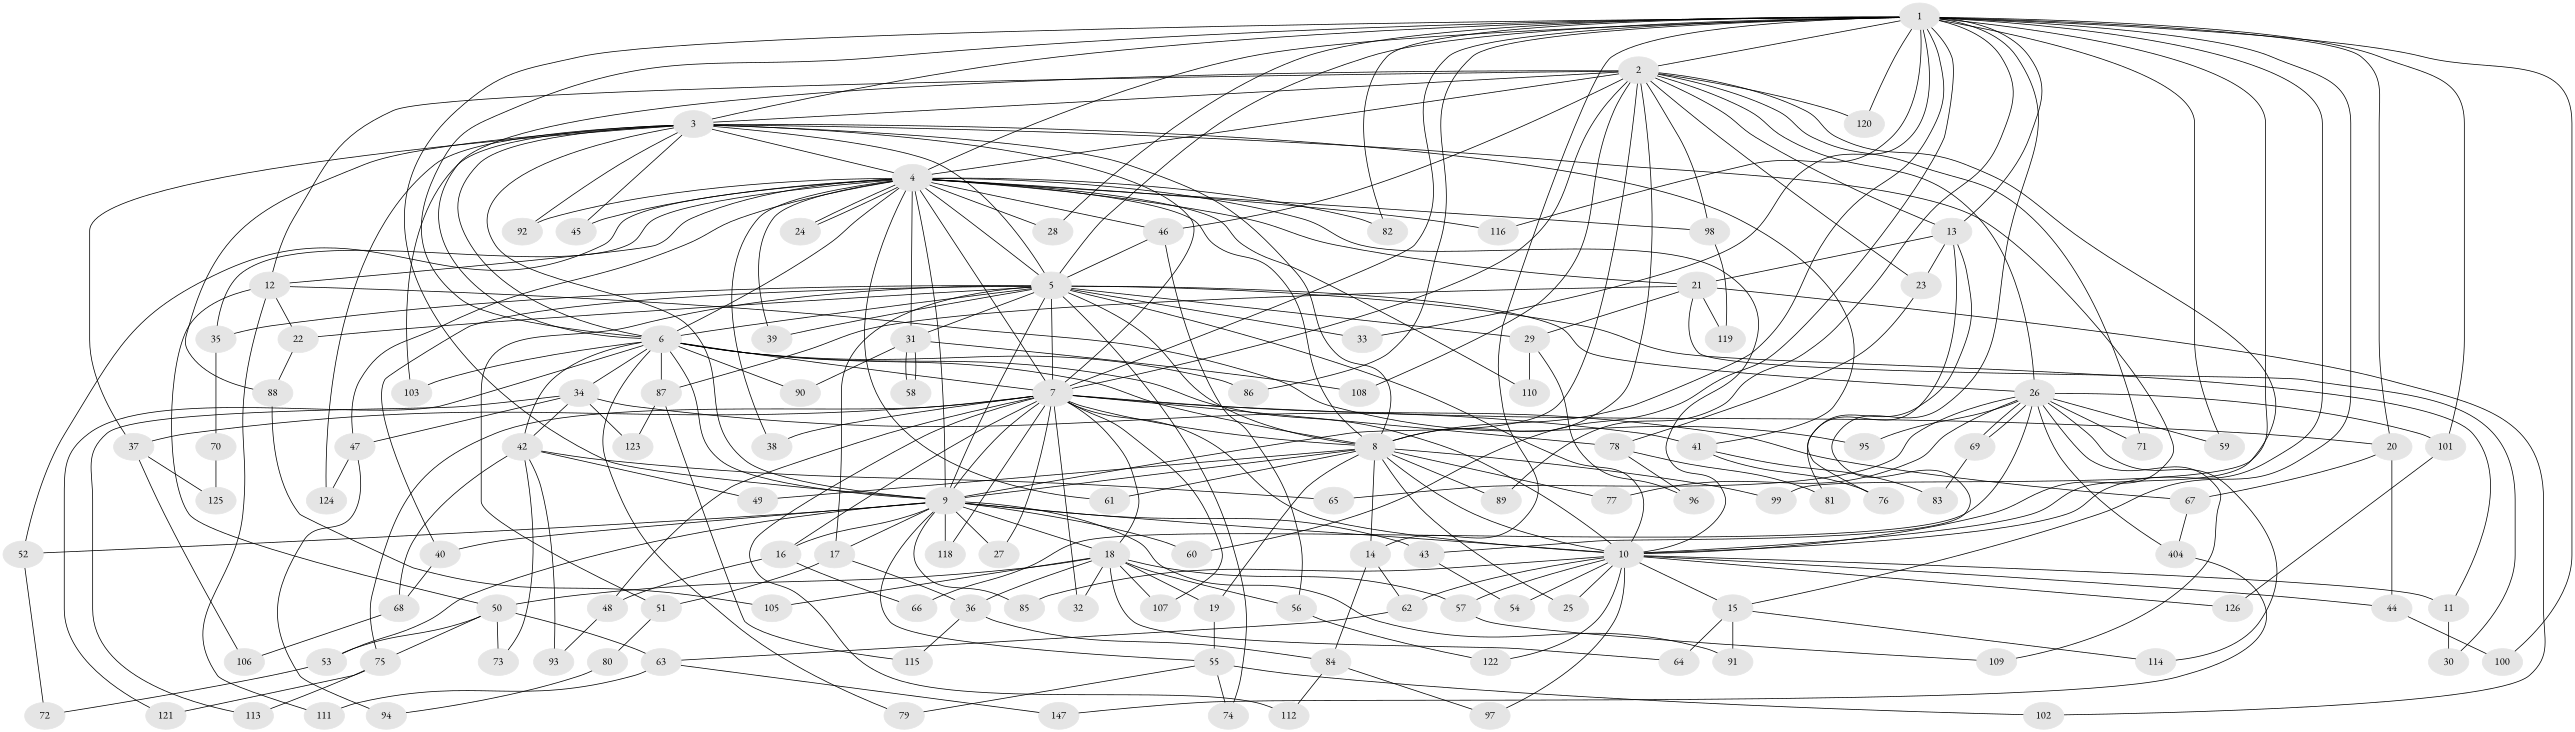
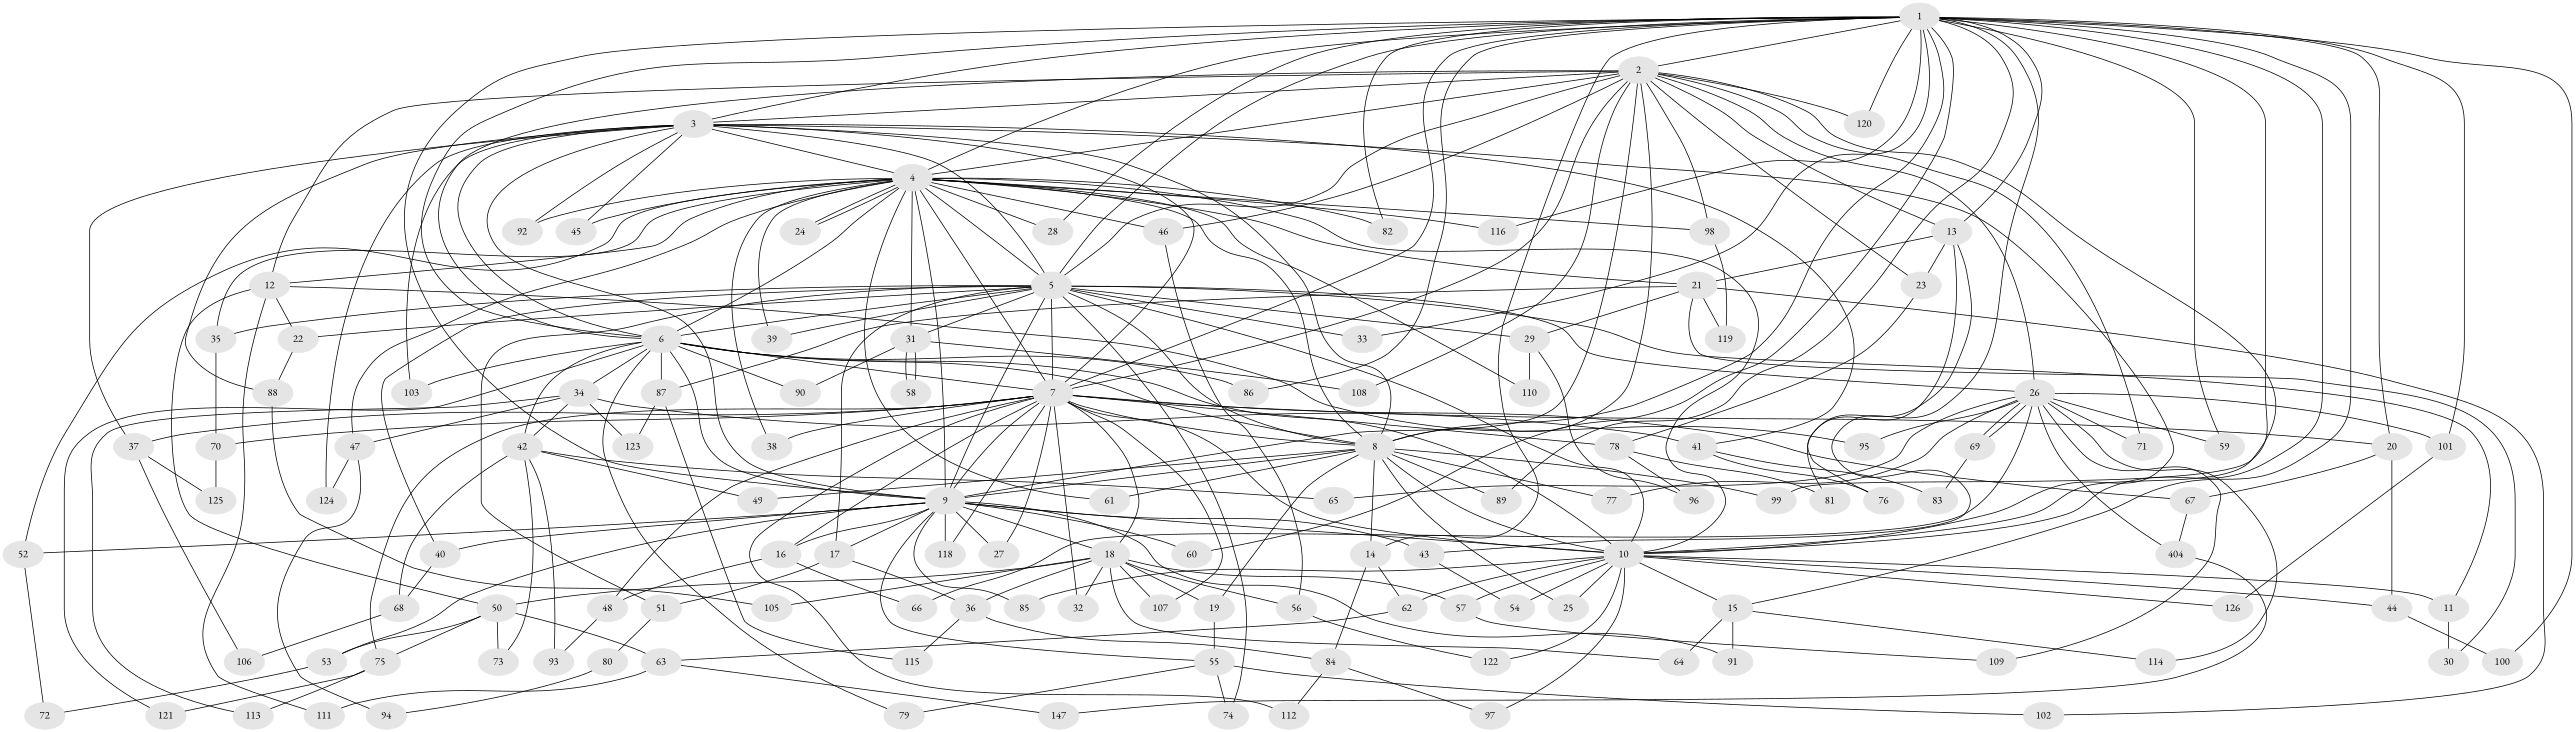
edge "46" -- "5": now "2" -- "5"
edge "7" -- "70": added
